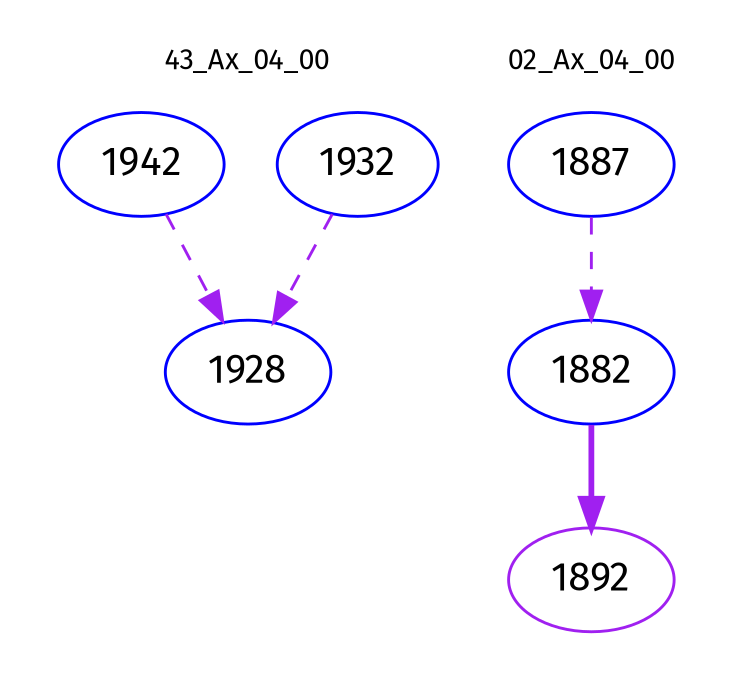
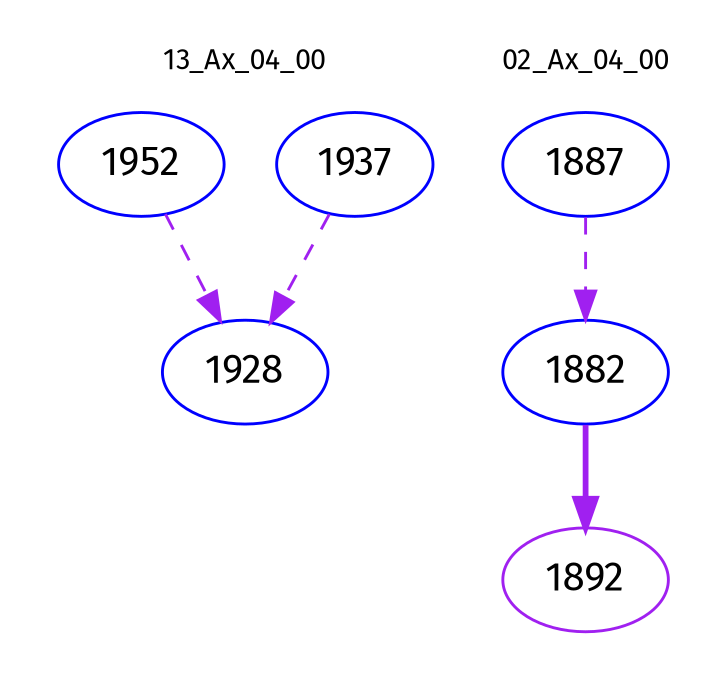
cluster "43_Ax_04_00": label "43_Ax_04_00" -> "13_Ax_04_00"
node "1942": label "1942" -> "1952"
node "1932": label "1932" -> "1937"
